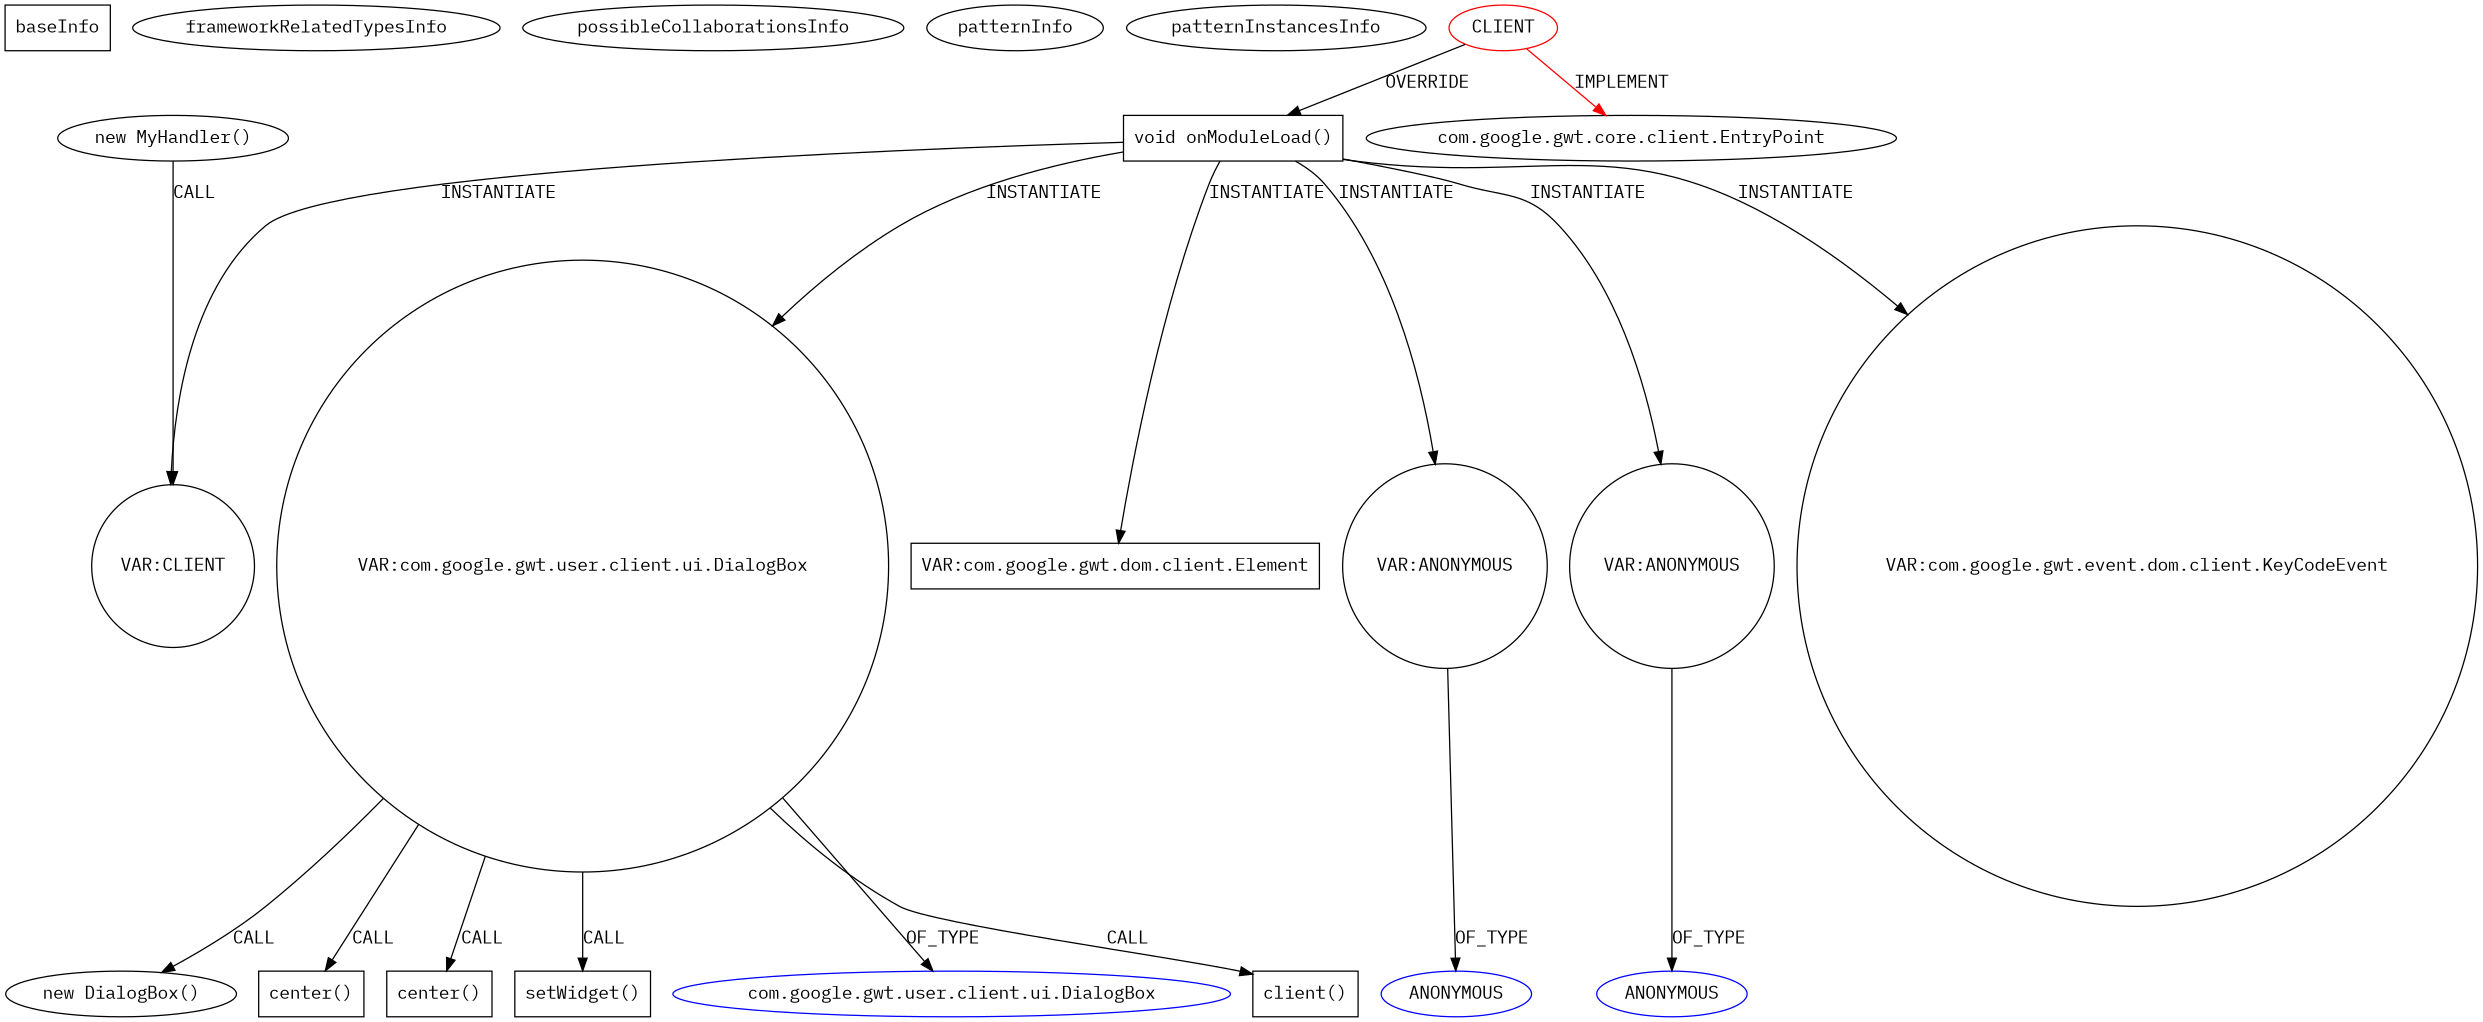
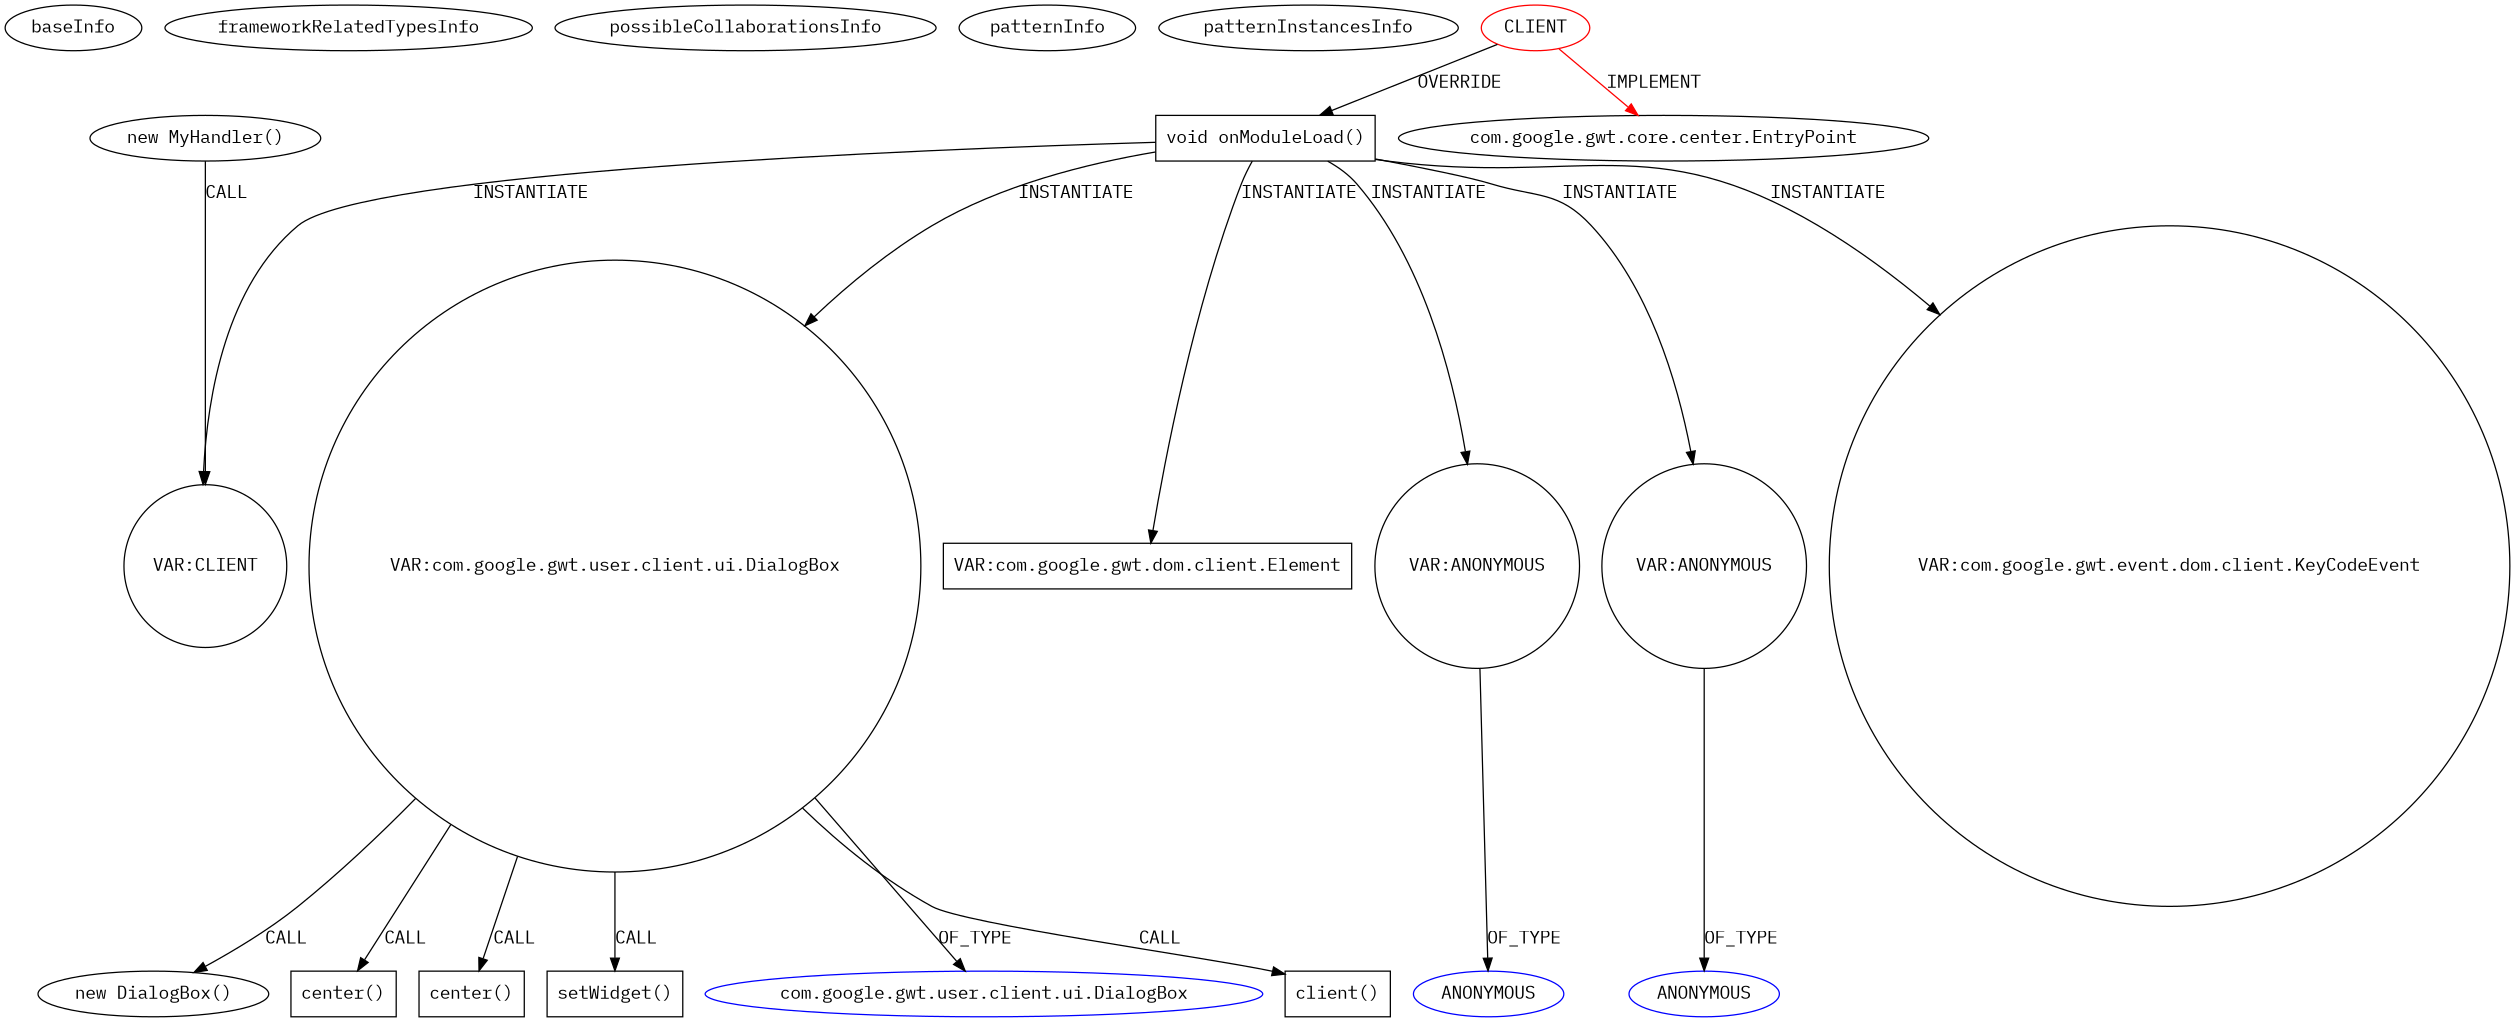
node "baseInfo": shape box -> ellipse
node "com.google.gwt.core.client.EntryPoint": label "com.google.gwt.core.client.EntryPoint" -> "com.google.gwt.core.center.EntryPoint"
